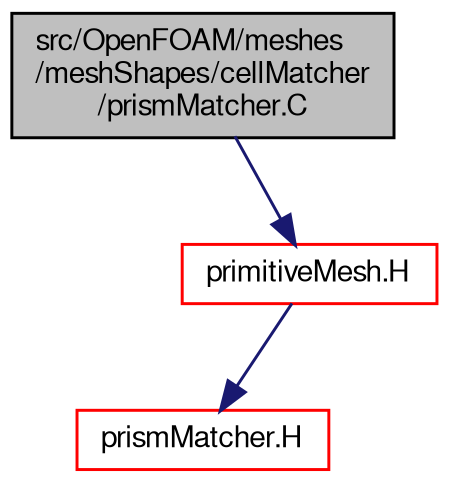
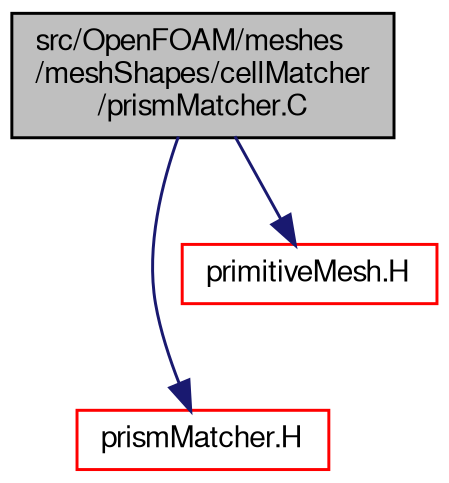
edge "primitiveMesh.H" -> "prismMatcher.H": now "src/OpenFOAM/meshes /meshShapes/cellMatcher /prismMatcher.C" -> "prismMatcher.H"
